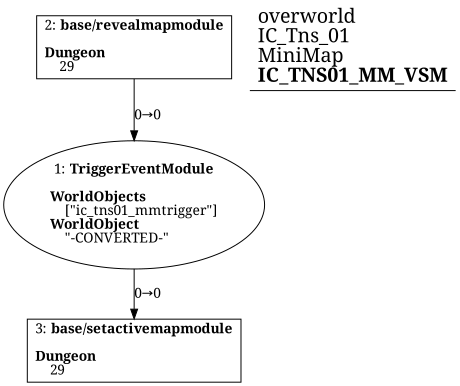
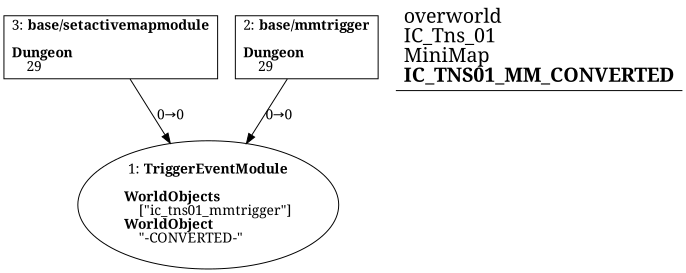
node "2:": text "base/revealmapmodule" -> "base/mmtrigger"
node "overworld": text "IC_TNS01_MM_VSM" -> "IC_TNS01_MM_CONVERTED"
edge "1:" -> "3:": reversed
